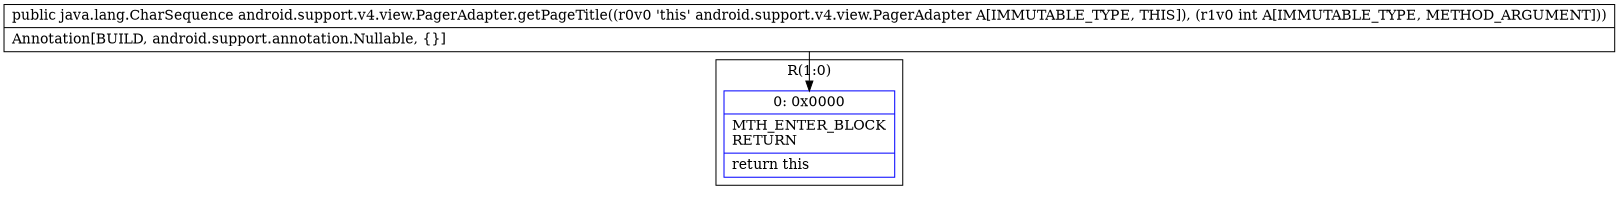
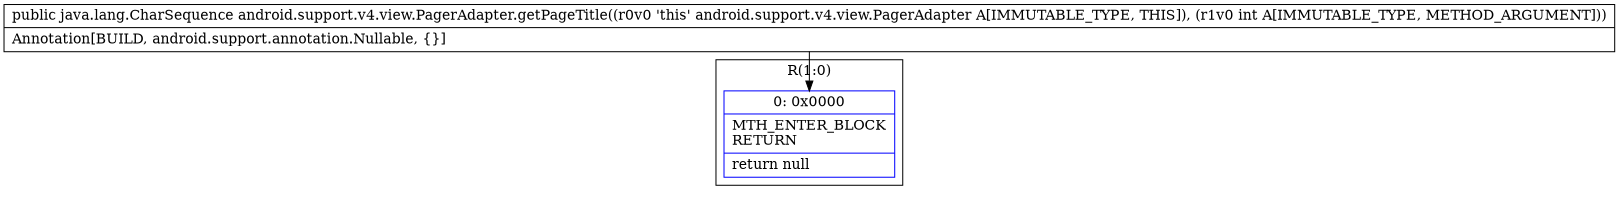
node "0: 0x0000": text "return this" -> "return null"
